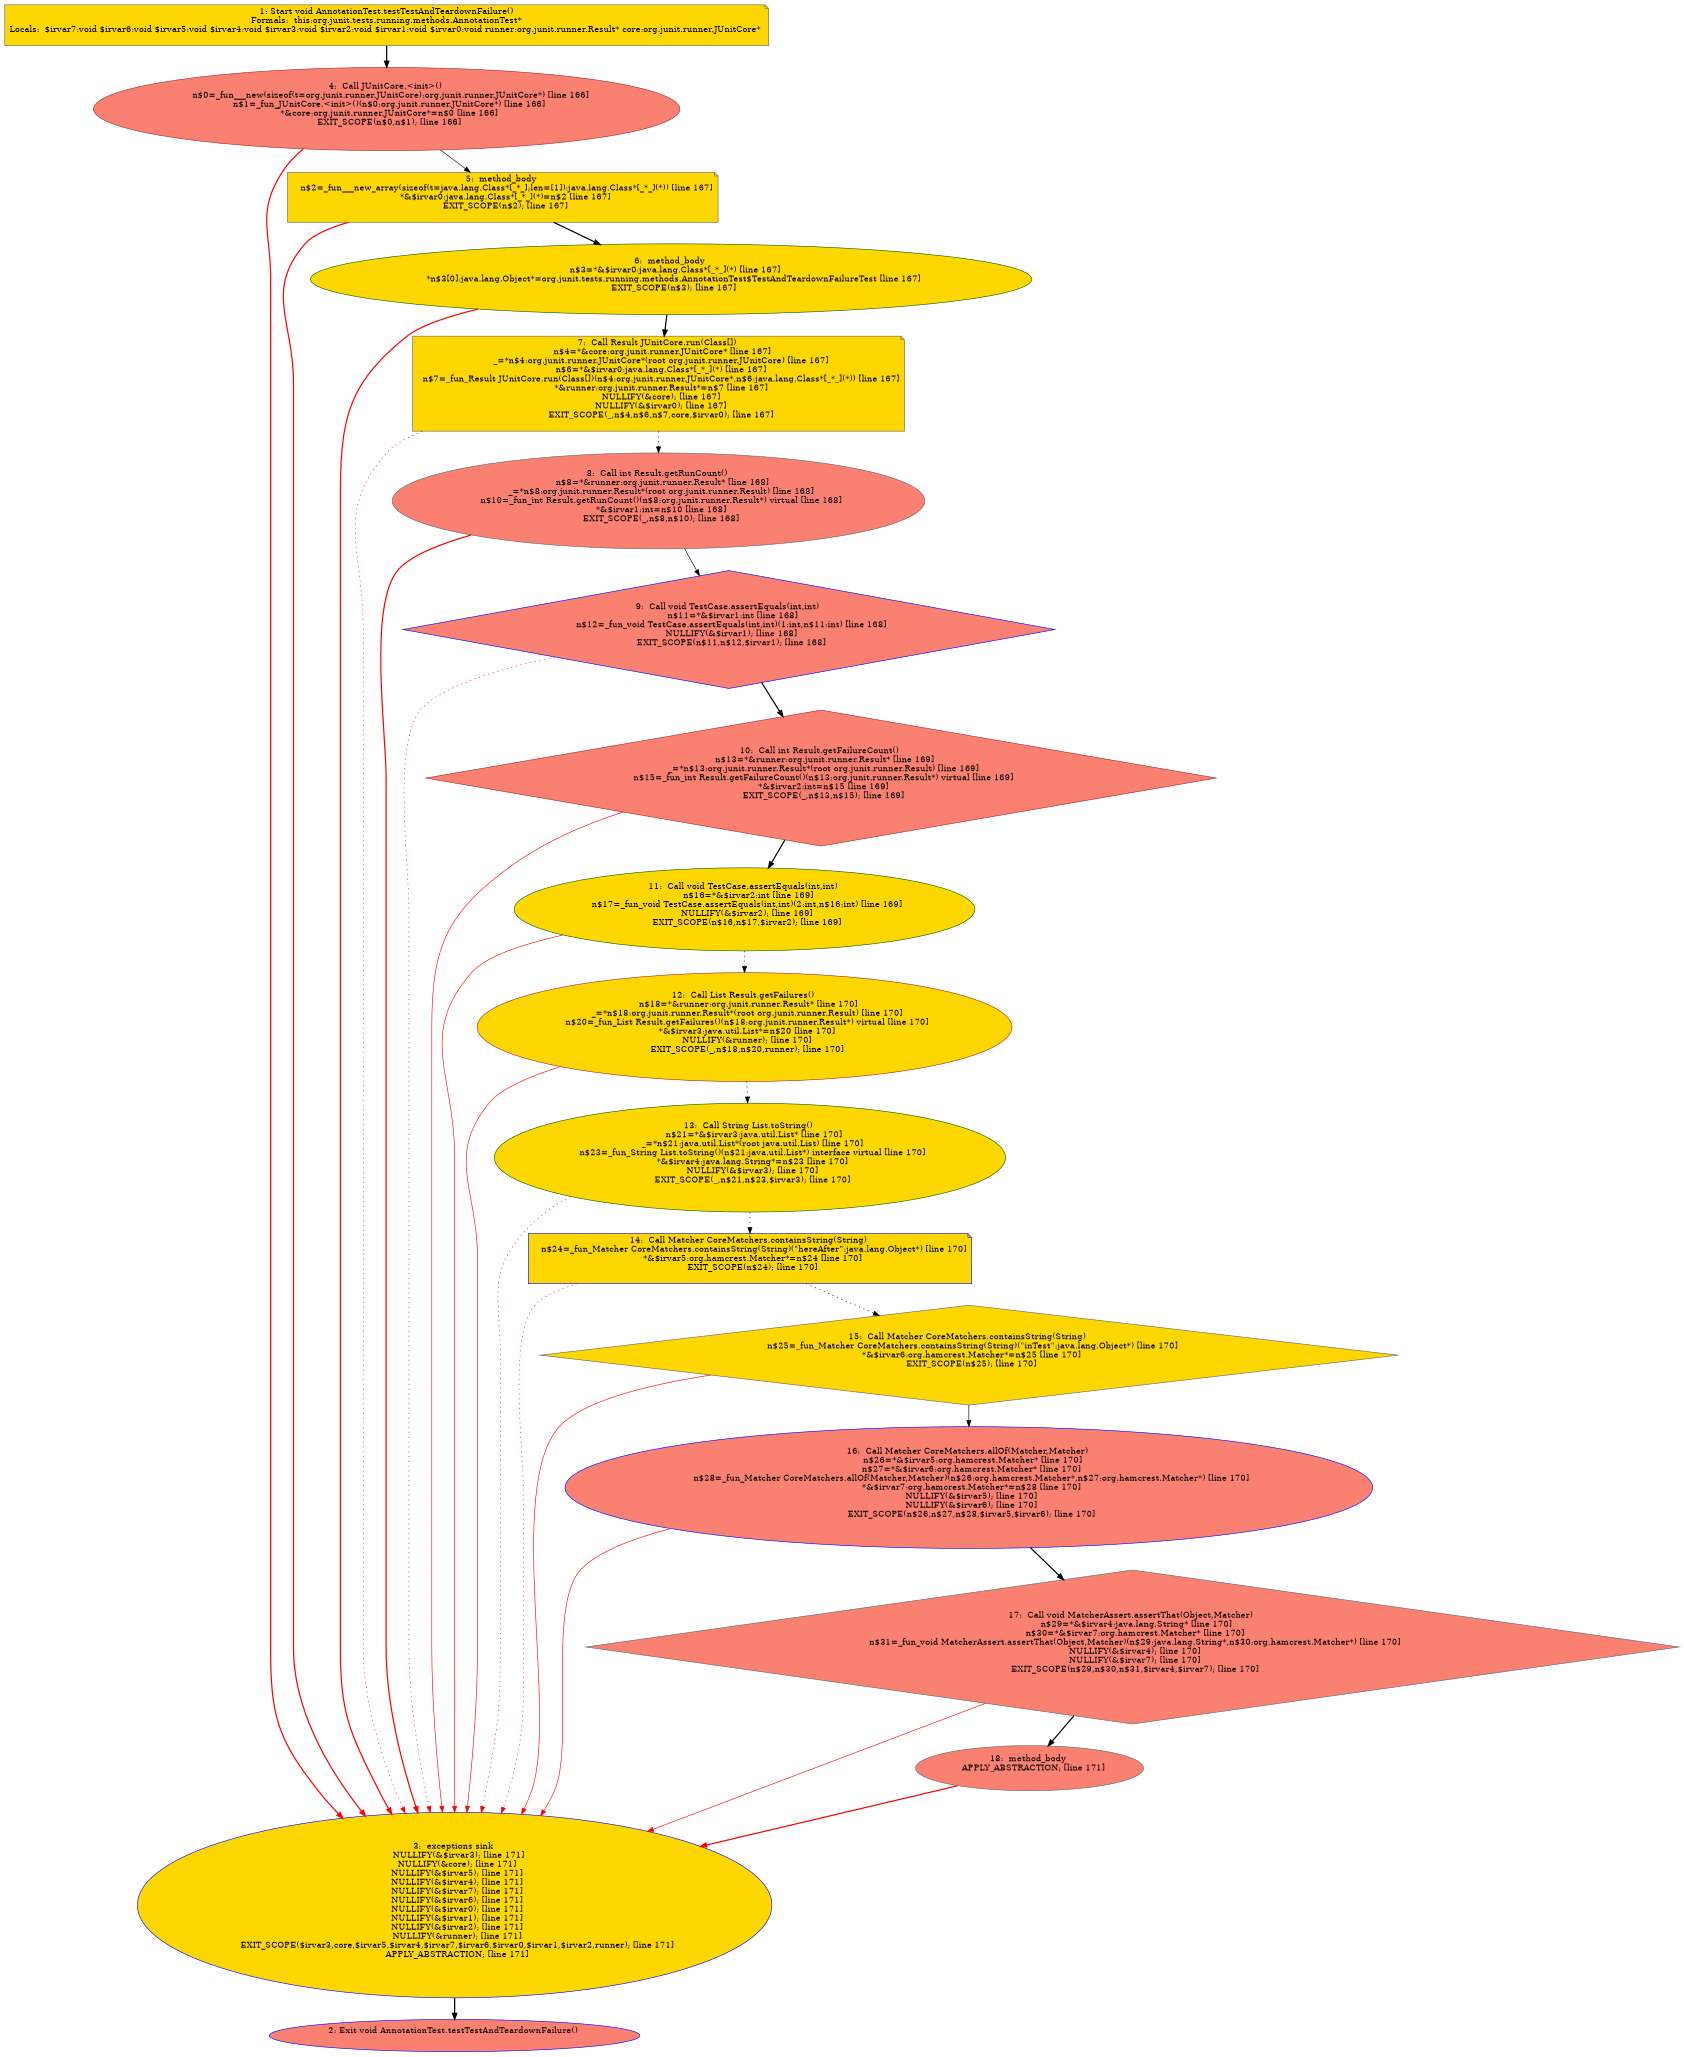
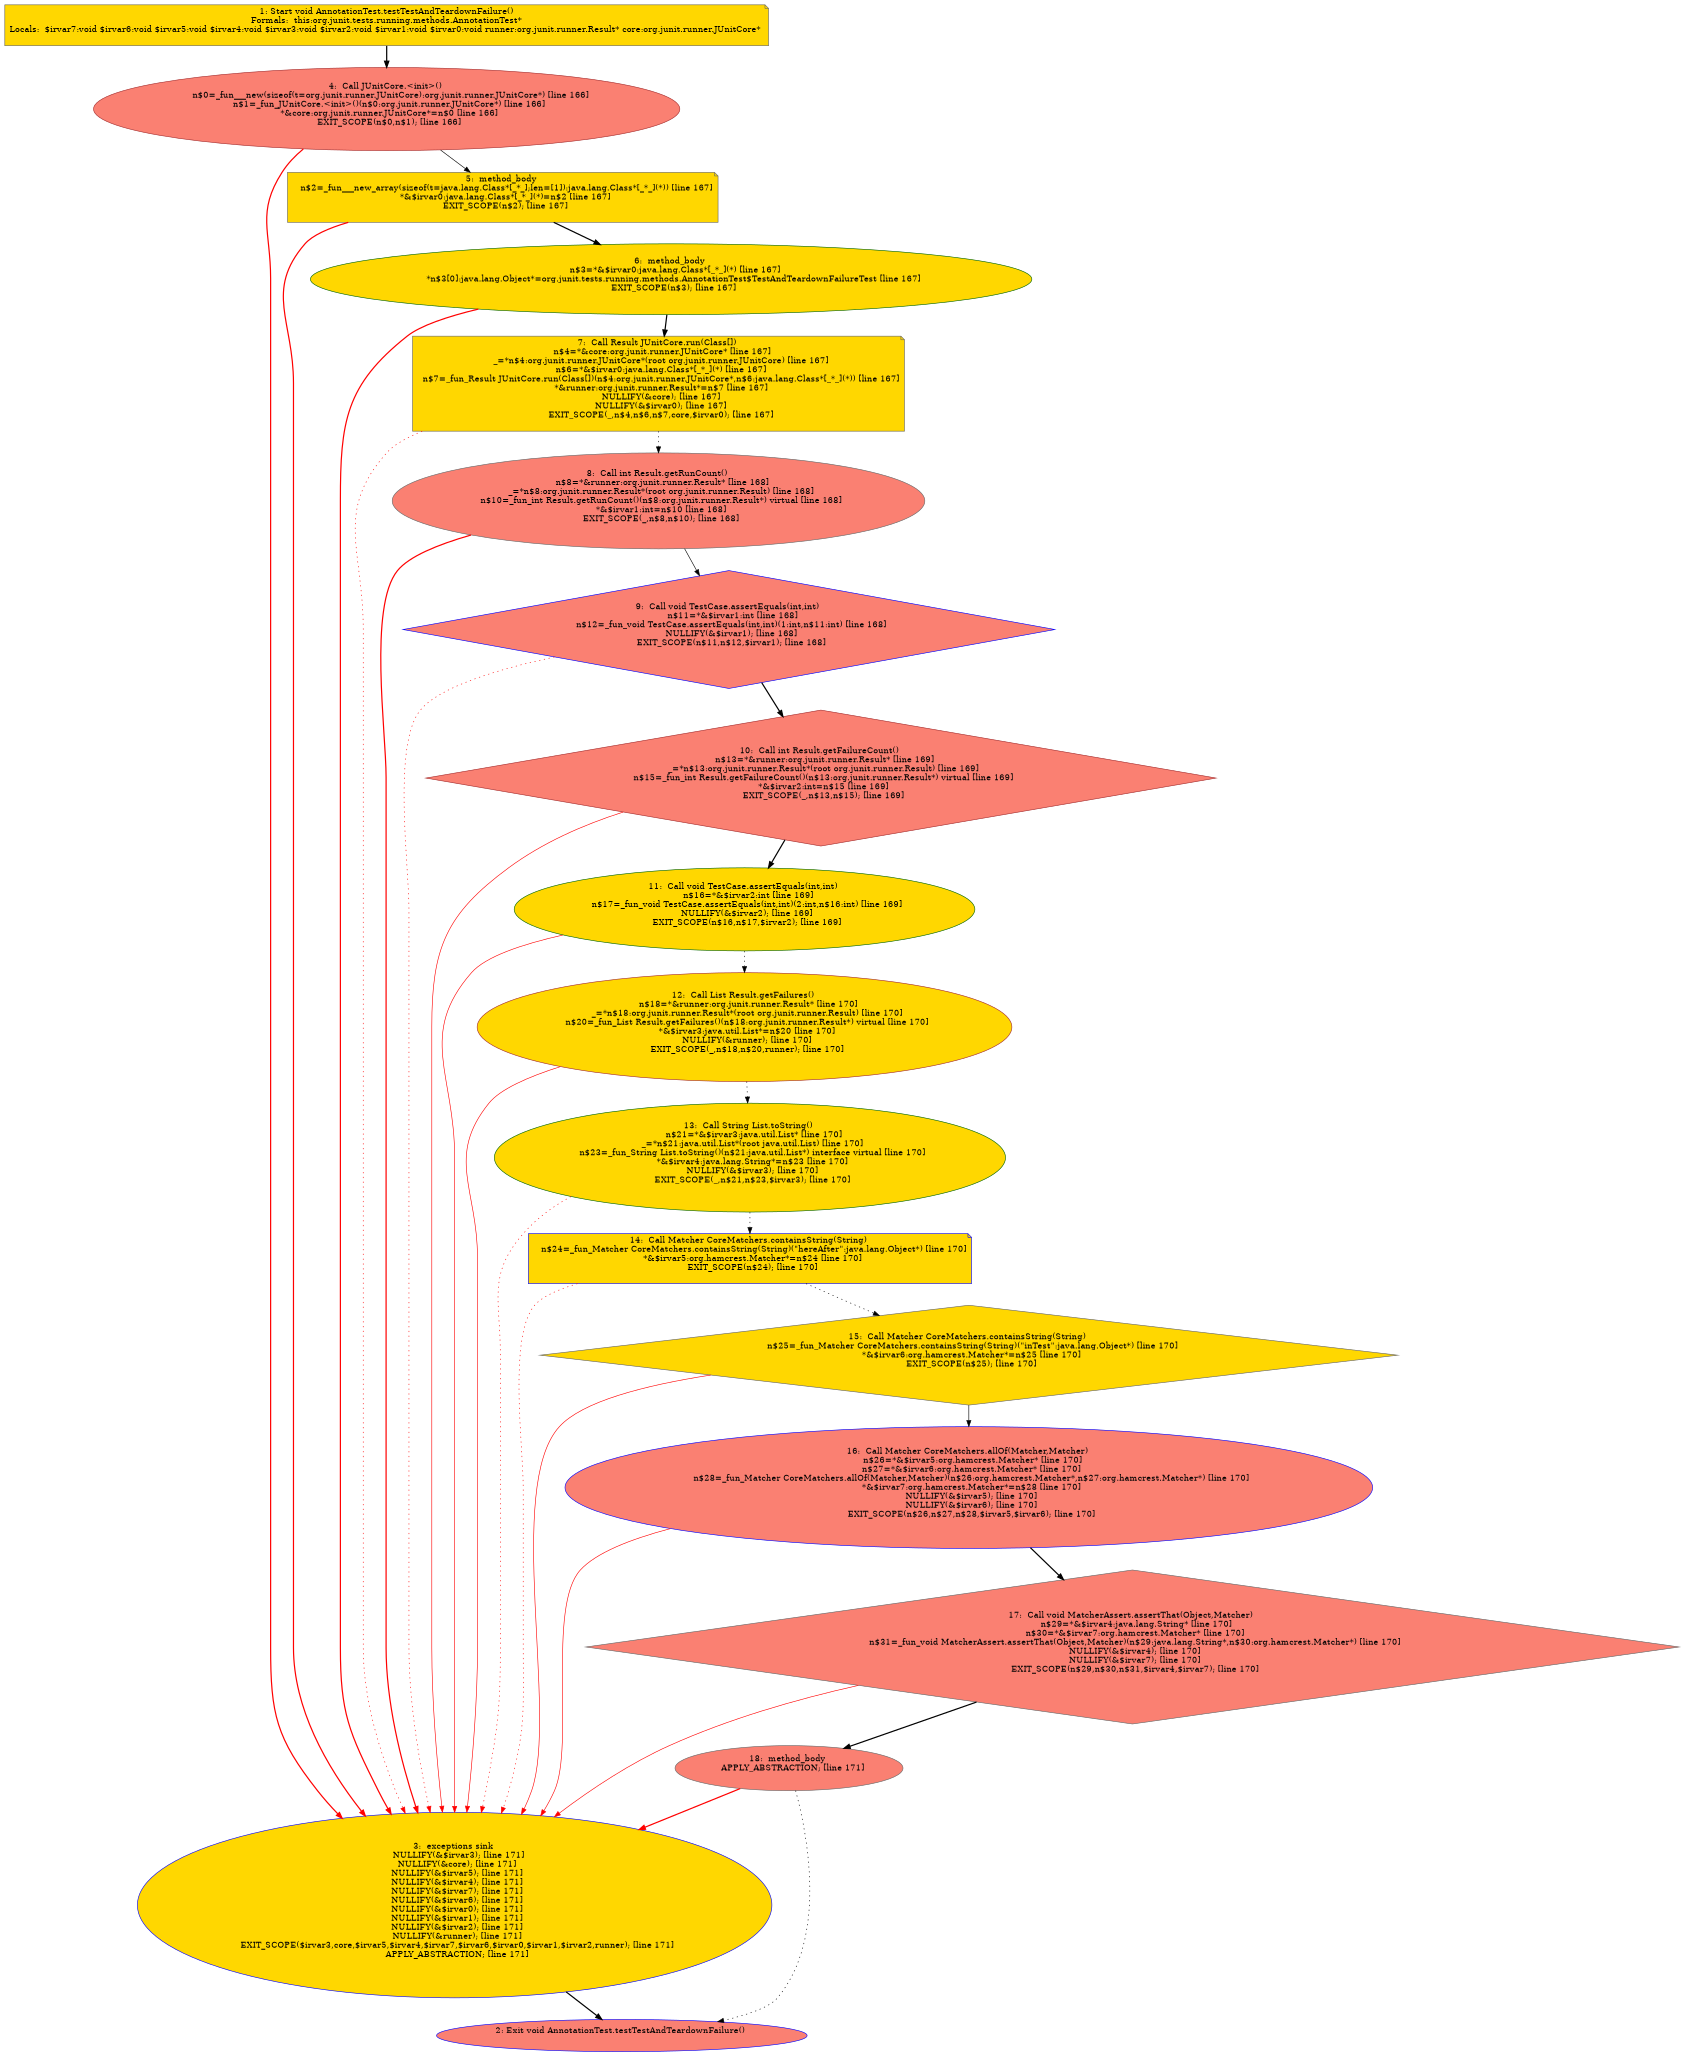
edge "18:  method_body APPLY_ABSTRACTION; [line 171]" -> "2: Exit void AnnotationTest.testTestAndTeardownFailure()": added
